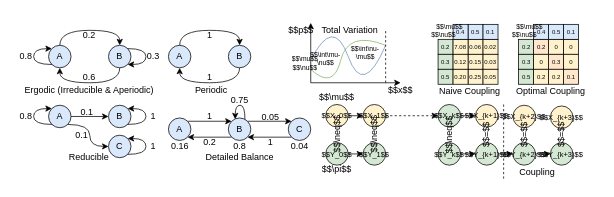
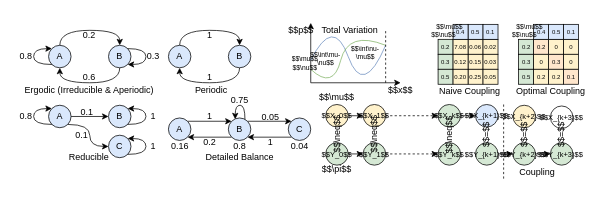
node "$$X_{k+1}$$": fillcolor #fff2cc -> #dae8fc
node "$$X_{k+3}$$": fillcolor #fff2cc -> #ffffff
edge "$$Y_1$$" -> "$$Y_k$$": added
edge "$$Y_k$$" -> "$$Y_{k+1}$$": removed
